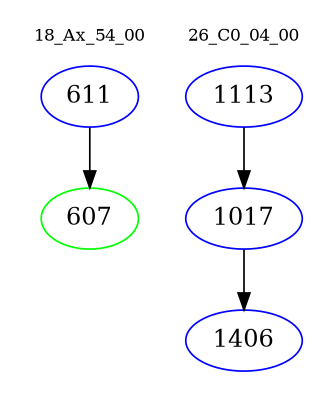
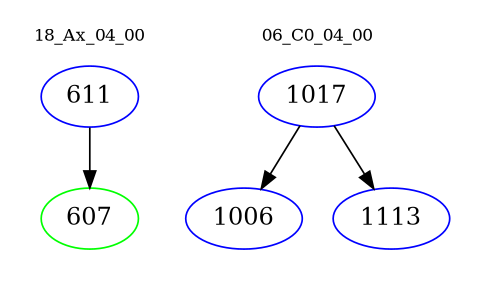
cluster "18_Ax_54_00": label "18_Ax_54_00" -> "18_Ax_04_00"
cluster "26_C0_04_00": label "26_C0_04_00" -> "06_C0_04_00"
edge "1113" -> "1017": reversed
node "1406": label "1406" -> "1006"
